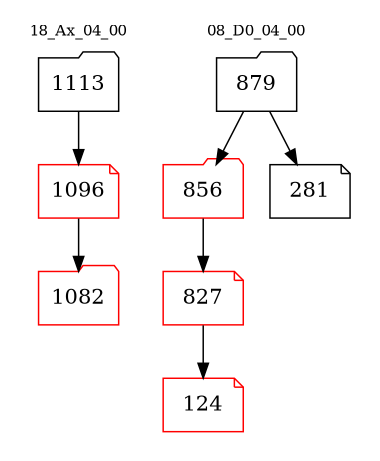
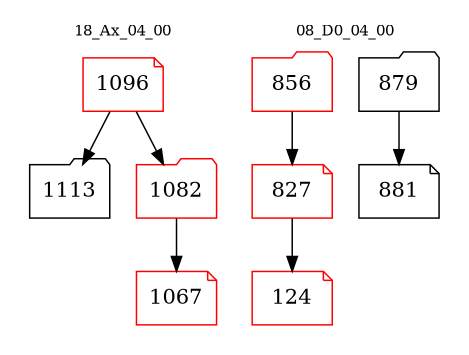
edge "1113" -> "1096": reversed
edge "879" -> "856": removed
node "281": label "281" -> "881"
node "1067": added
